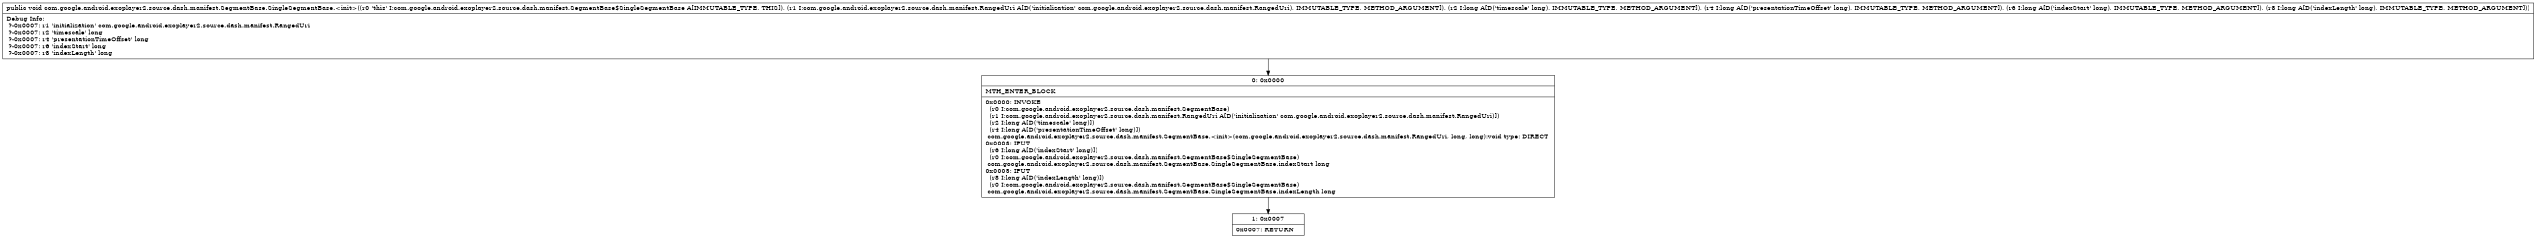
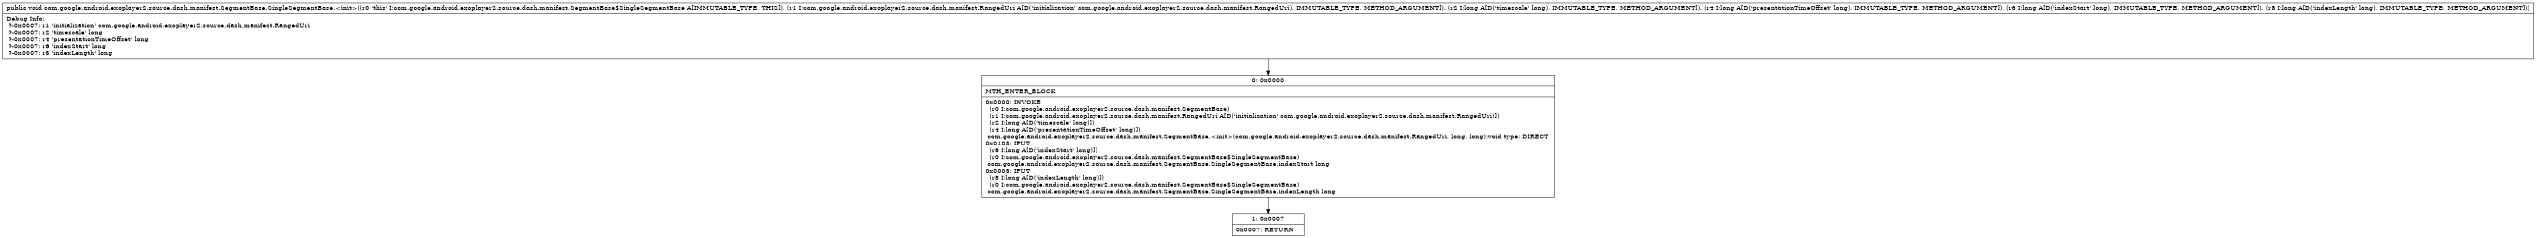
node "0: 0x0000": text "0x0003: IPUT" -> "0x0103: IPUT"
